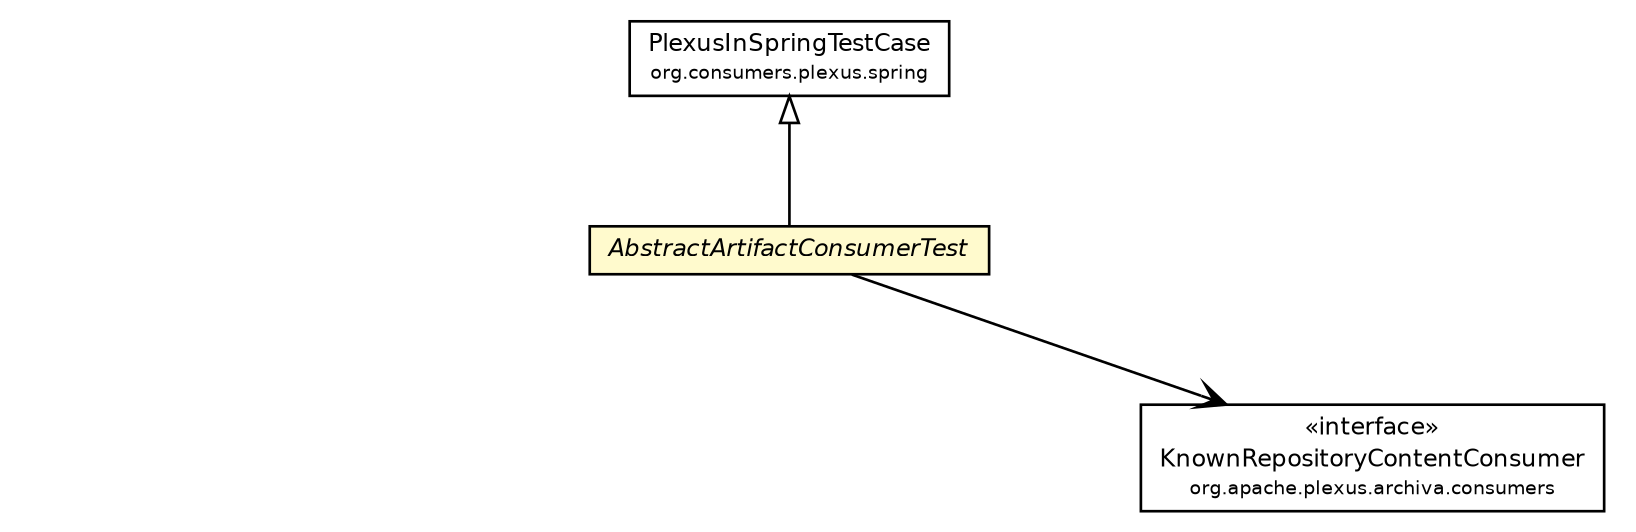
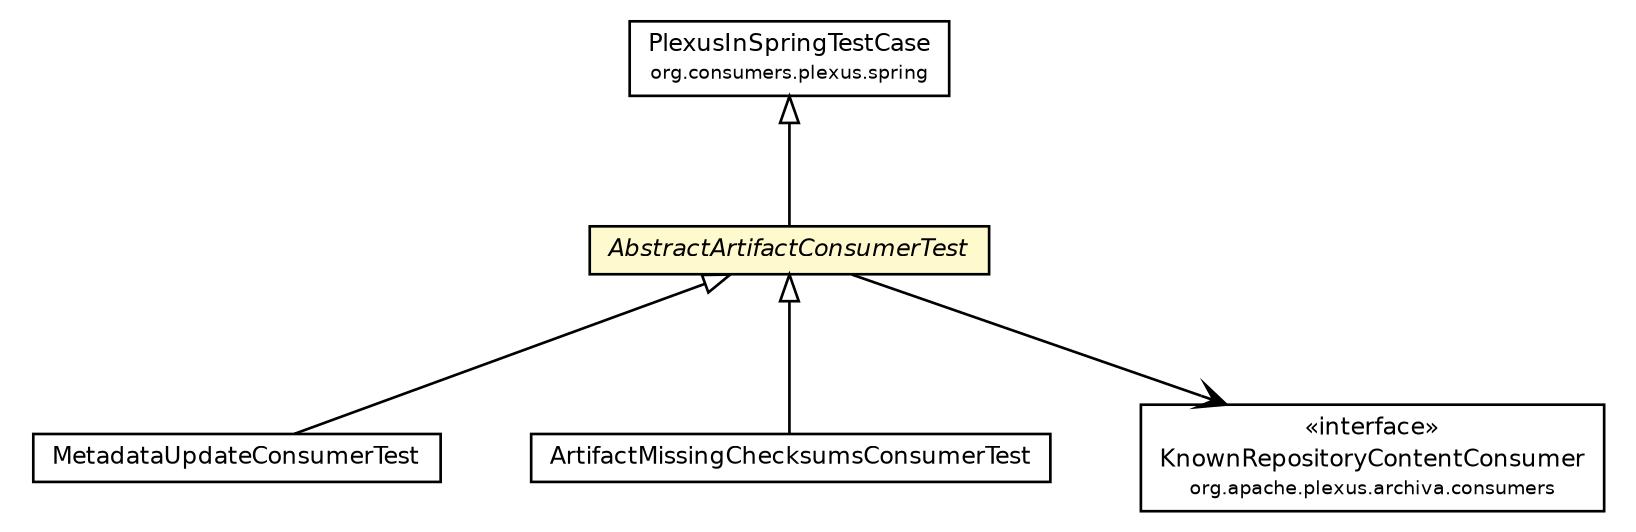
node "MetadataUpdateConsumerTest": added
node "ArtifactMissingChecksumsConsumerTest": added
